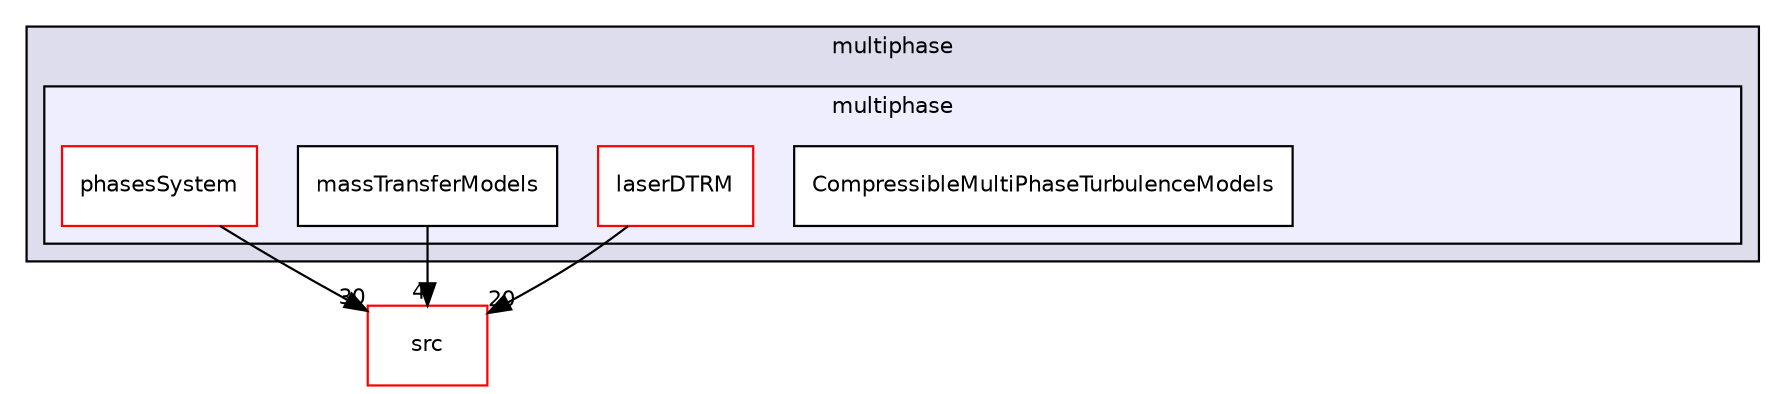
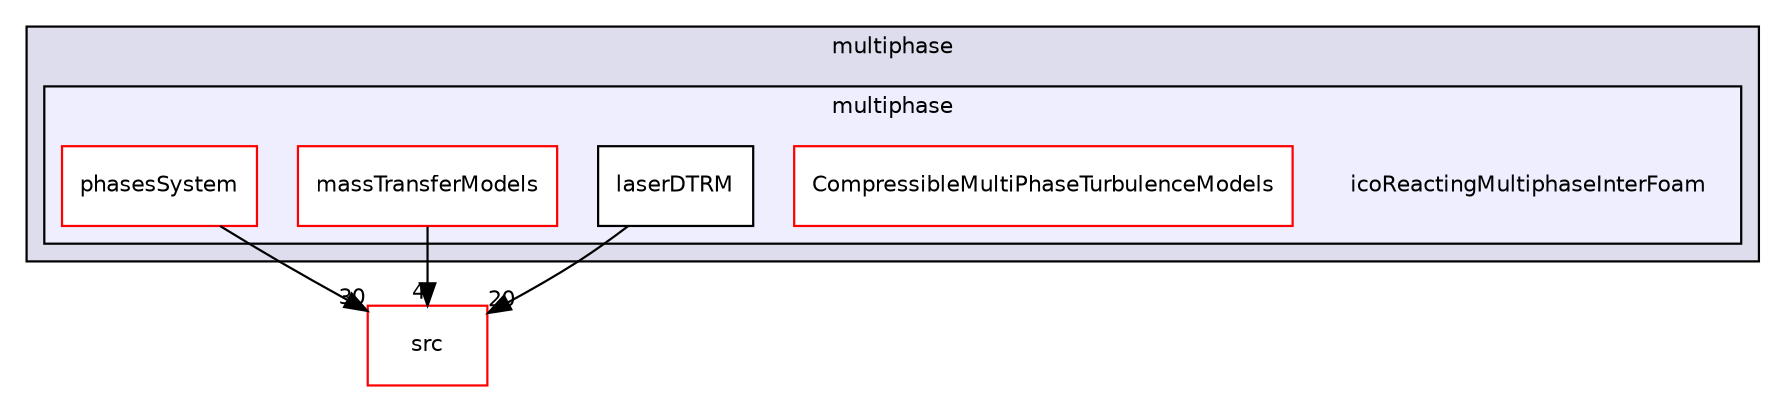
node "massTransferModels": color black -> red
node "laserDTRM": color red -> black
node "CompressibleMultiPhaseTurbulenceModels": color black -> red
node "icoReactingMultiphaseInterFoam": added
